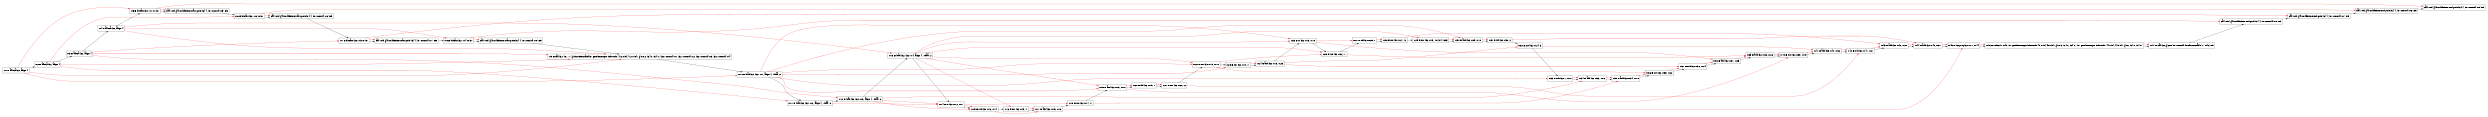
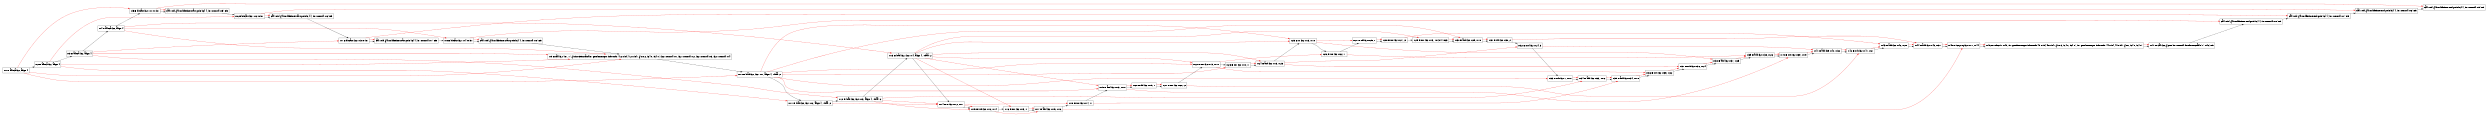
edge "%13 = load i32, i32* %4, align 4, !tbaa !2" -> "%26 = xor i32 %22, -1": now "%13 = load i32, i32* %4, align 4, !tbaa !2" -> "%24 = and i32 %13, %23"
